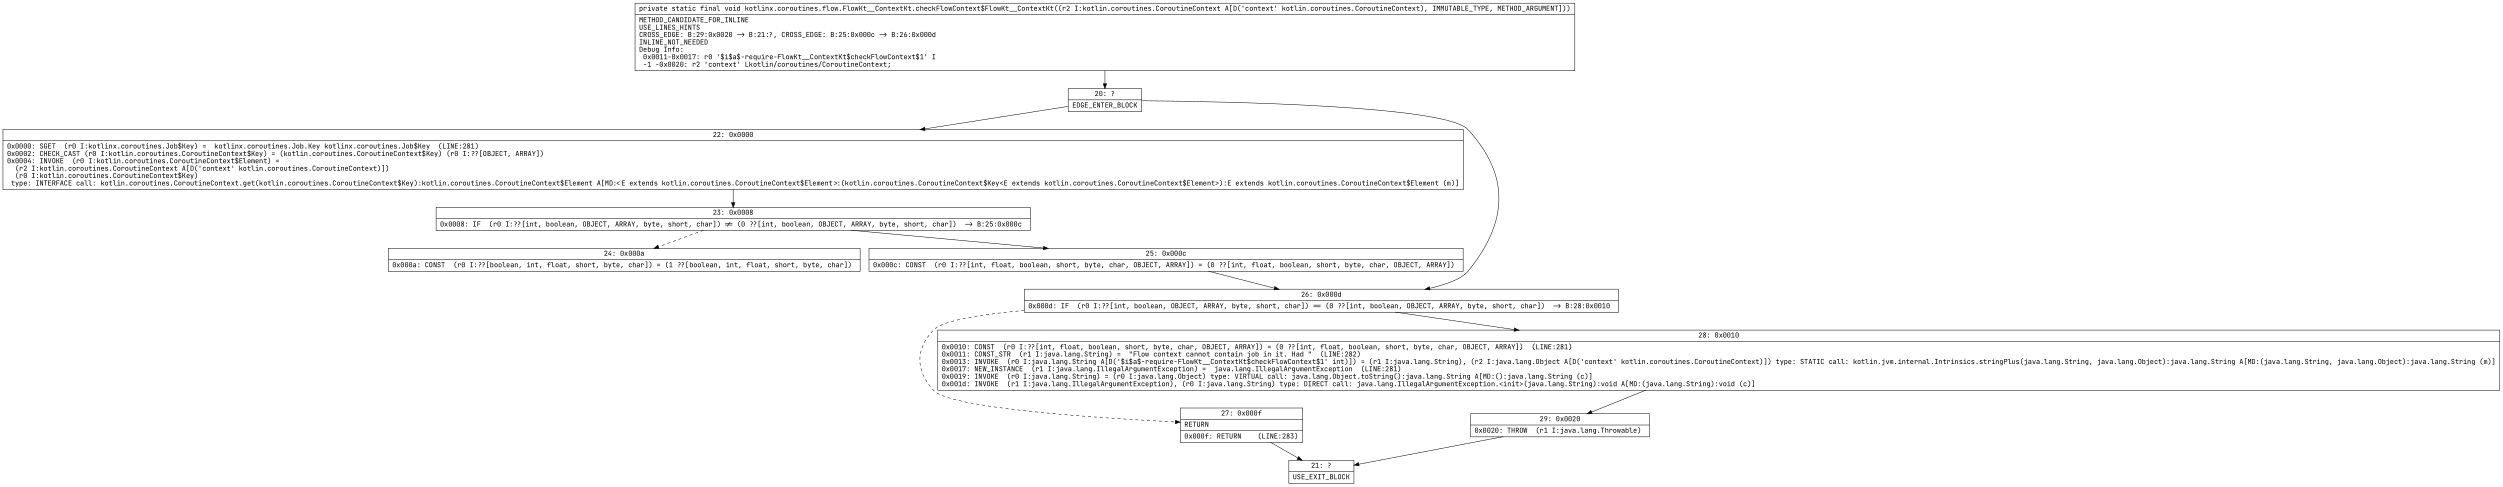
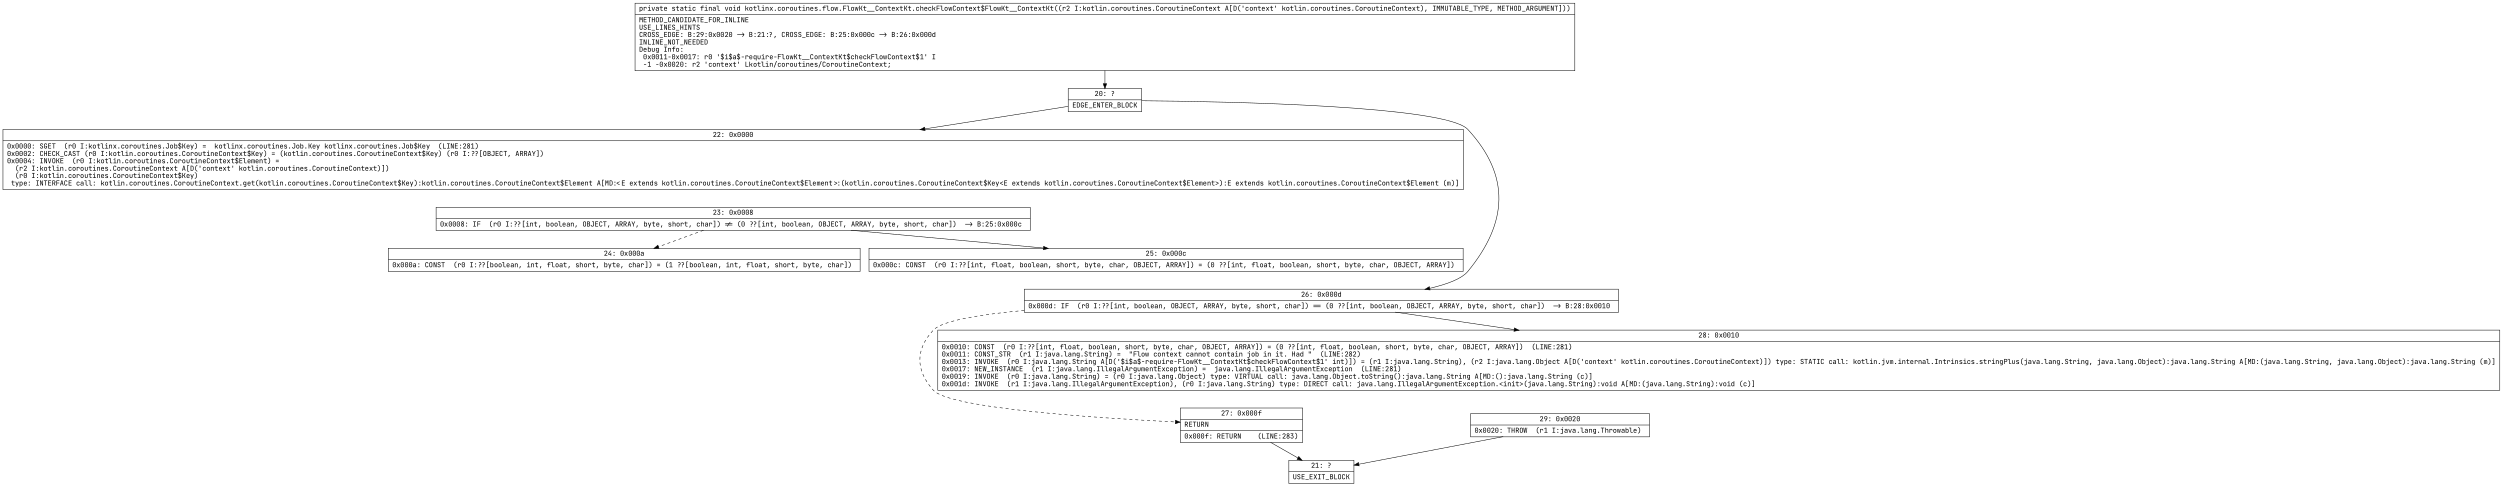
edge "22: 0x0000" -> "23: 0x0008": removed
edge "25: 0x000c" -> "26: 0x000d": removed
edge "28: 0x0010" -> "29: 0x0020": removed
